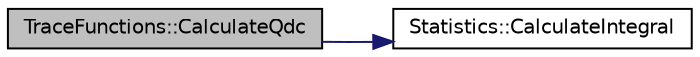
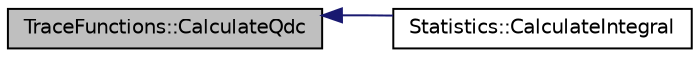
edge "TraceFunctions::CalculateQdc" -> "Statistics::CalculateIntegral": reversed
